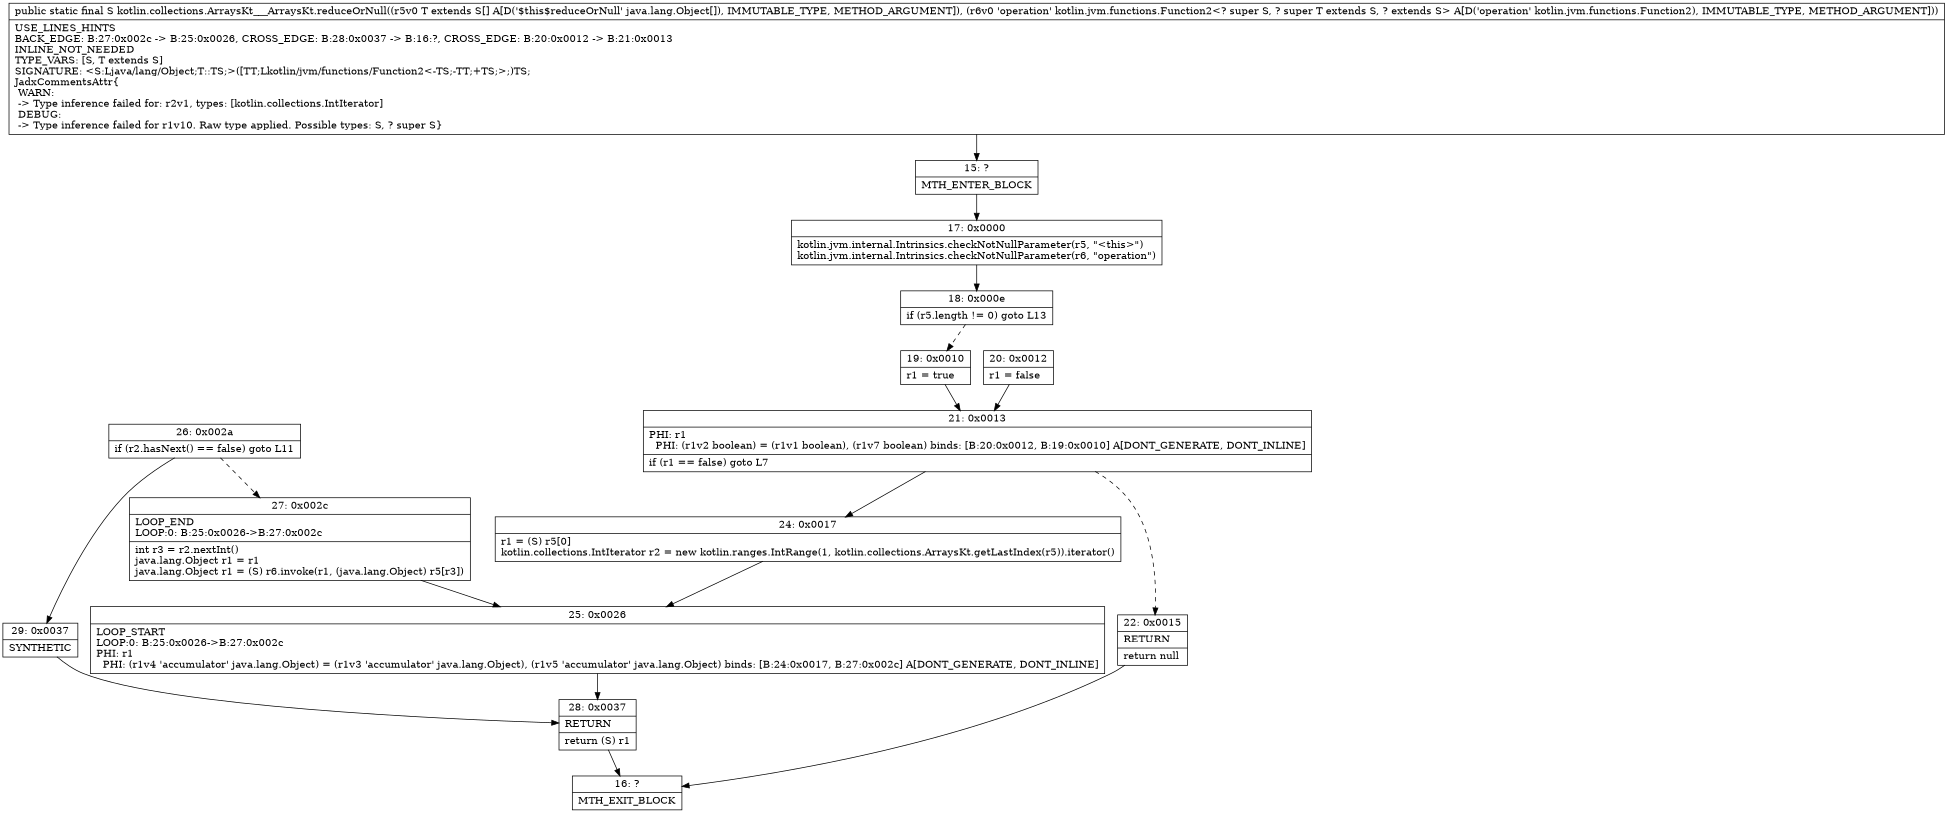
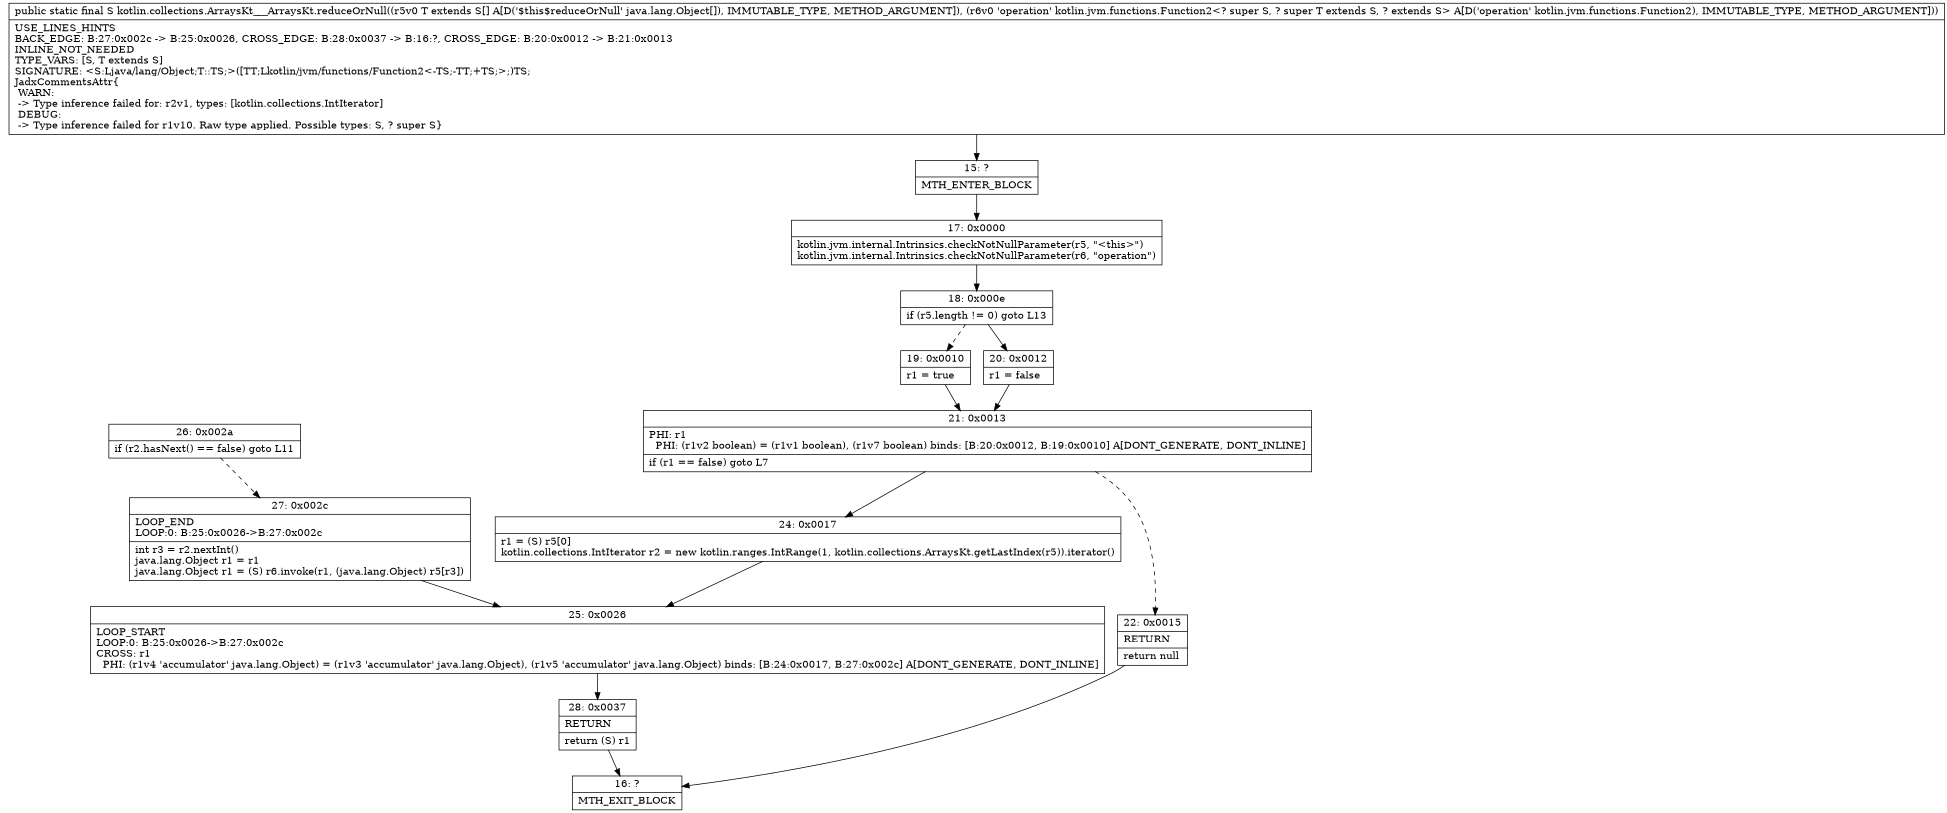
edge "18: 0x000e" -> "20: 0x0012": added
node "29: 0x0037": removed
node "25: 0x0026": text "PHI: r1" -> "CROSS: r1"
